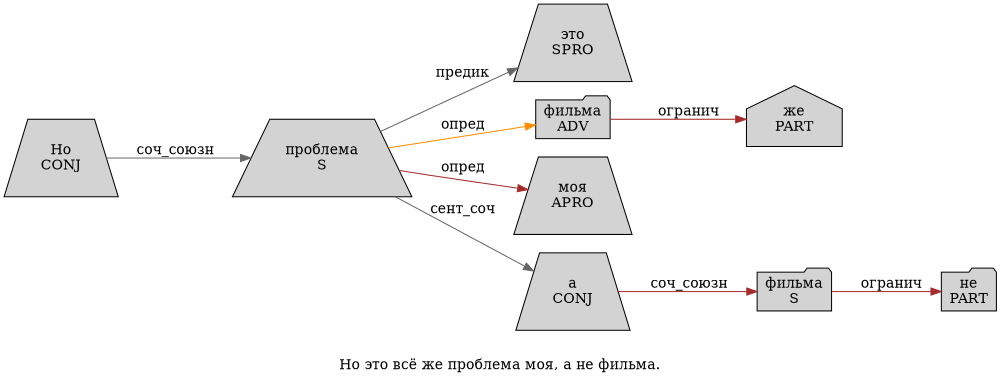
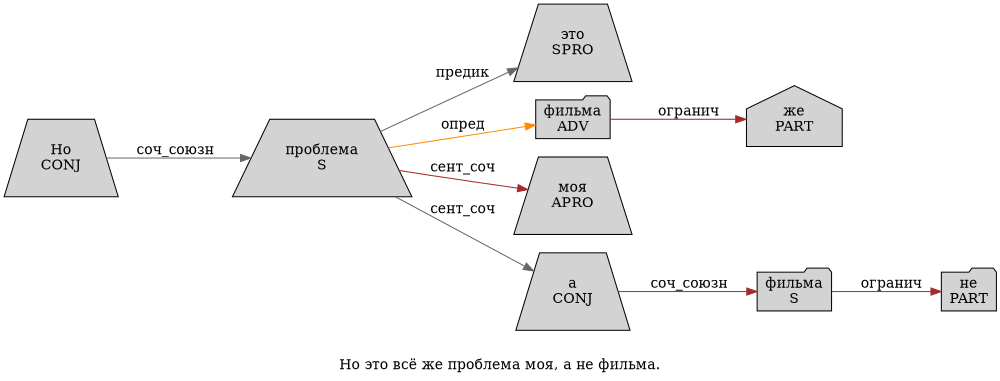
edge "проблема S" -> "моя APRO": label "опред" -> "сент_соч"
